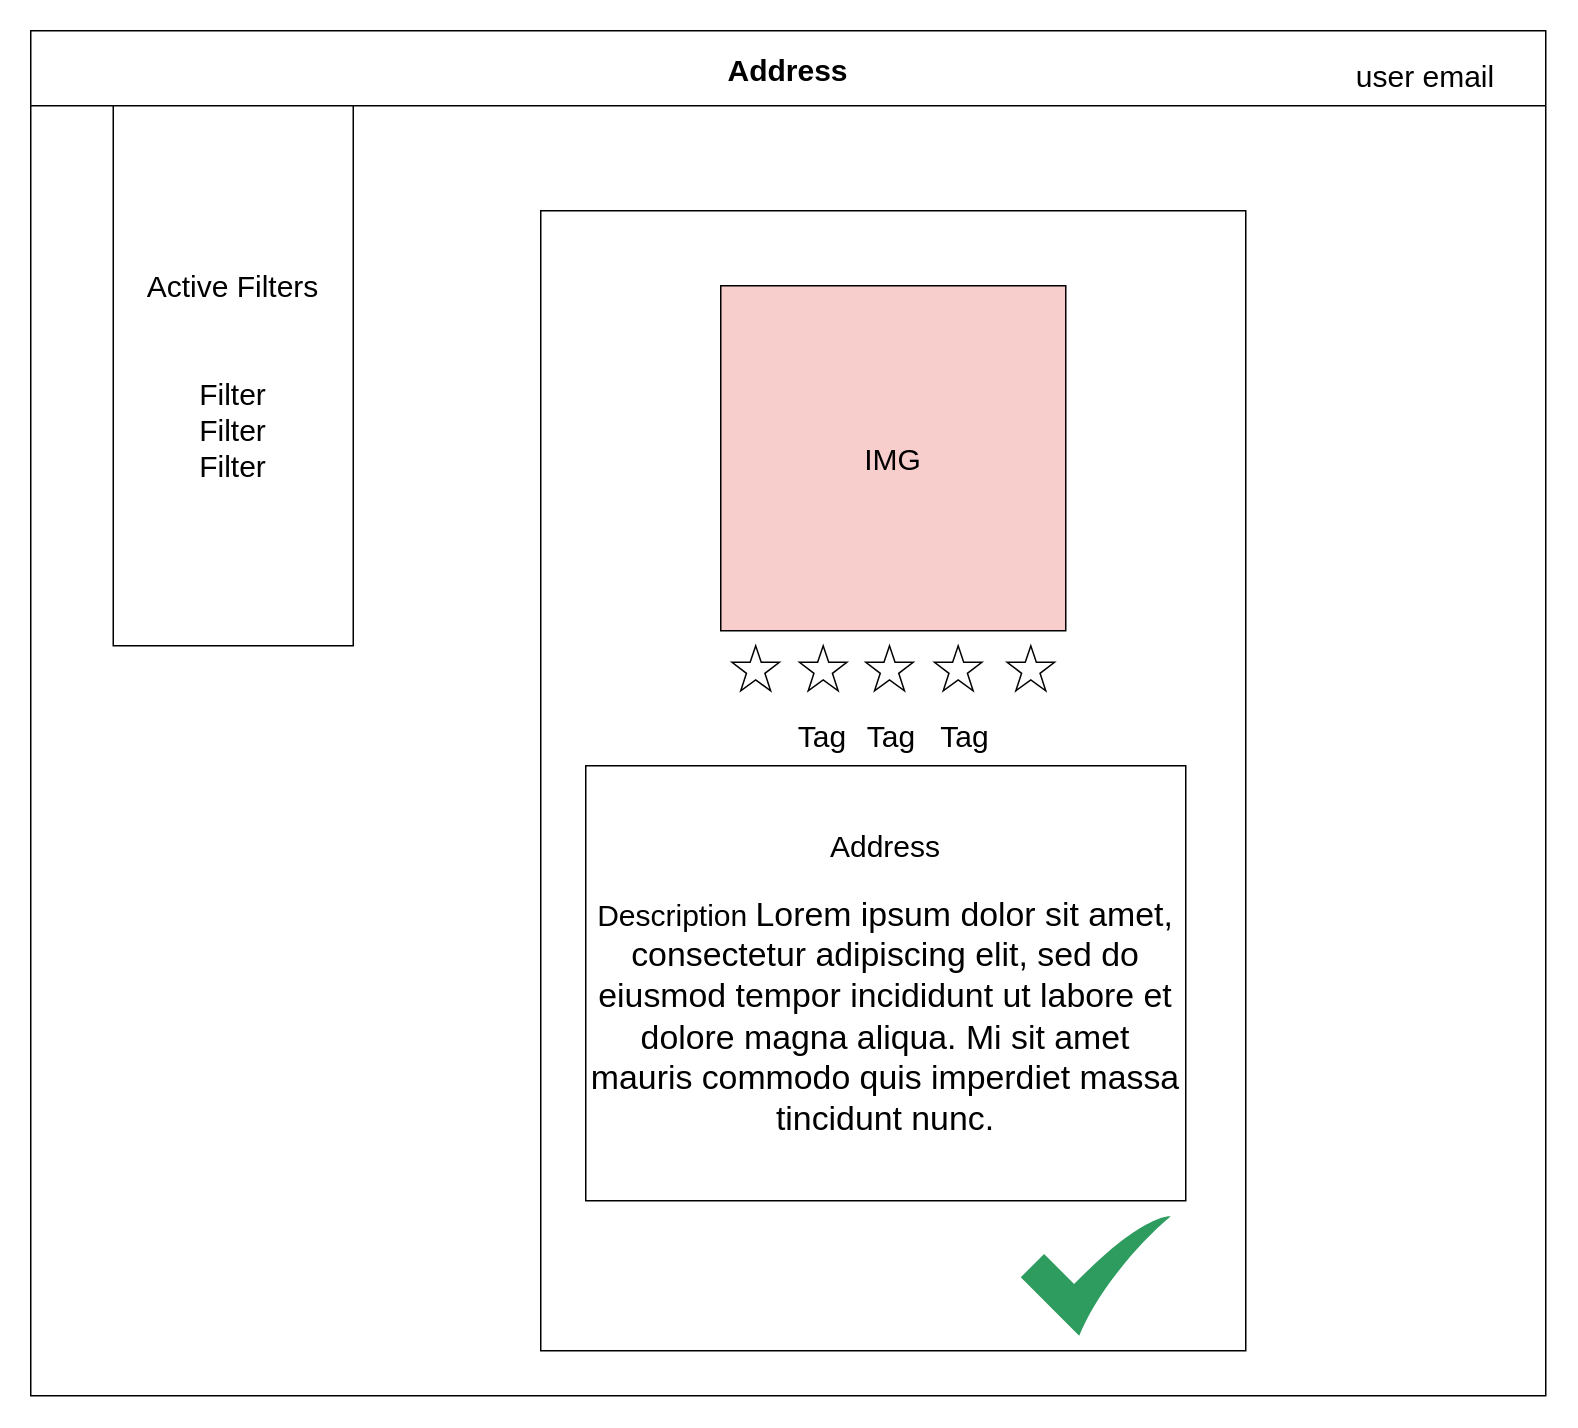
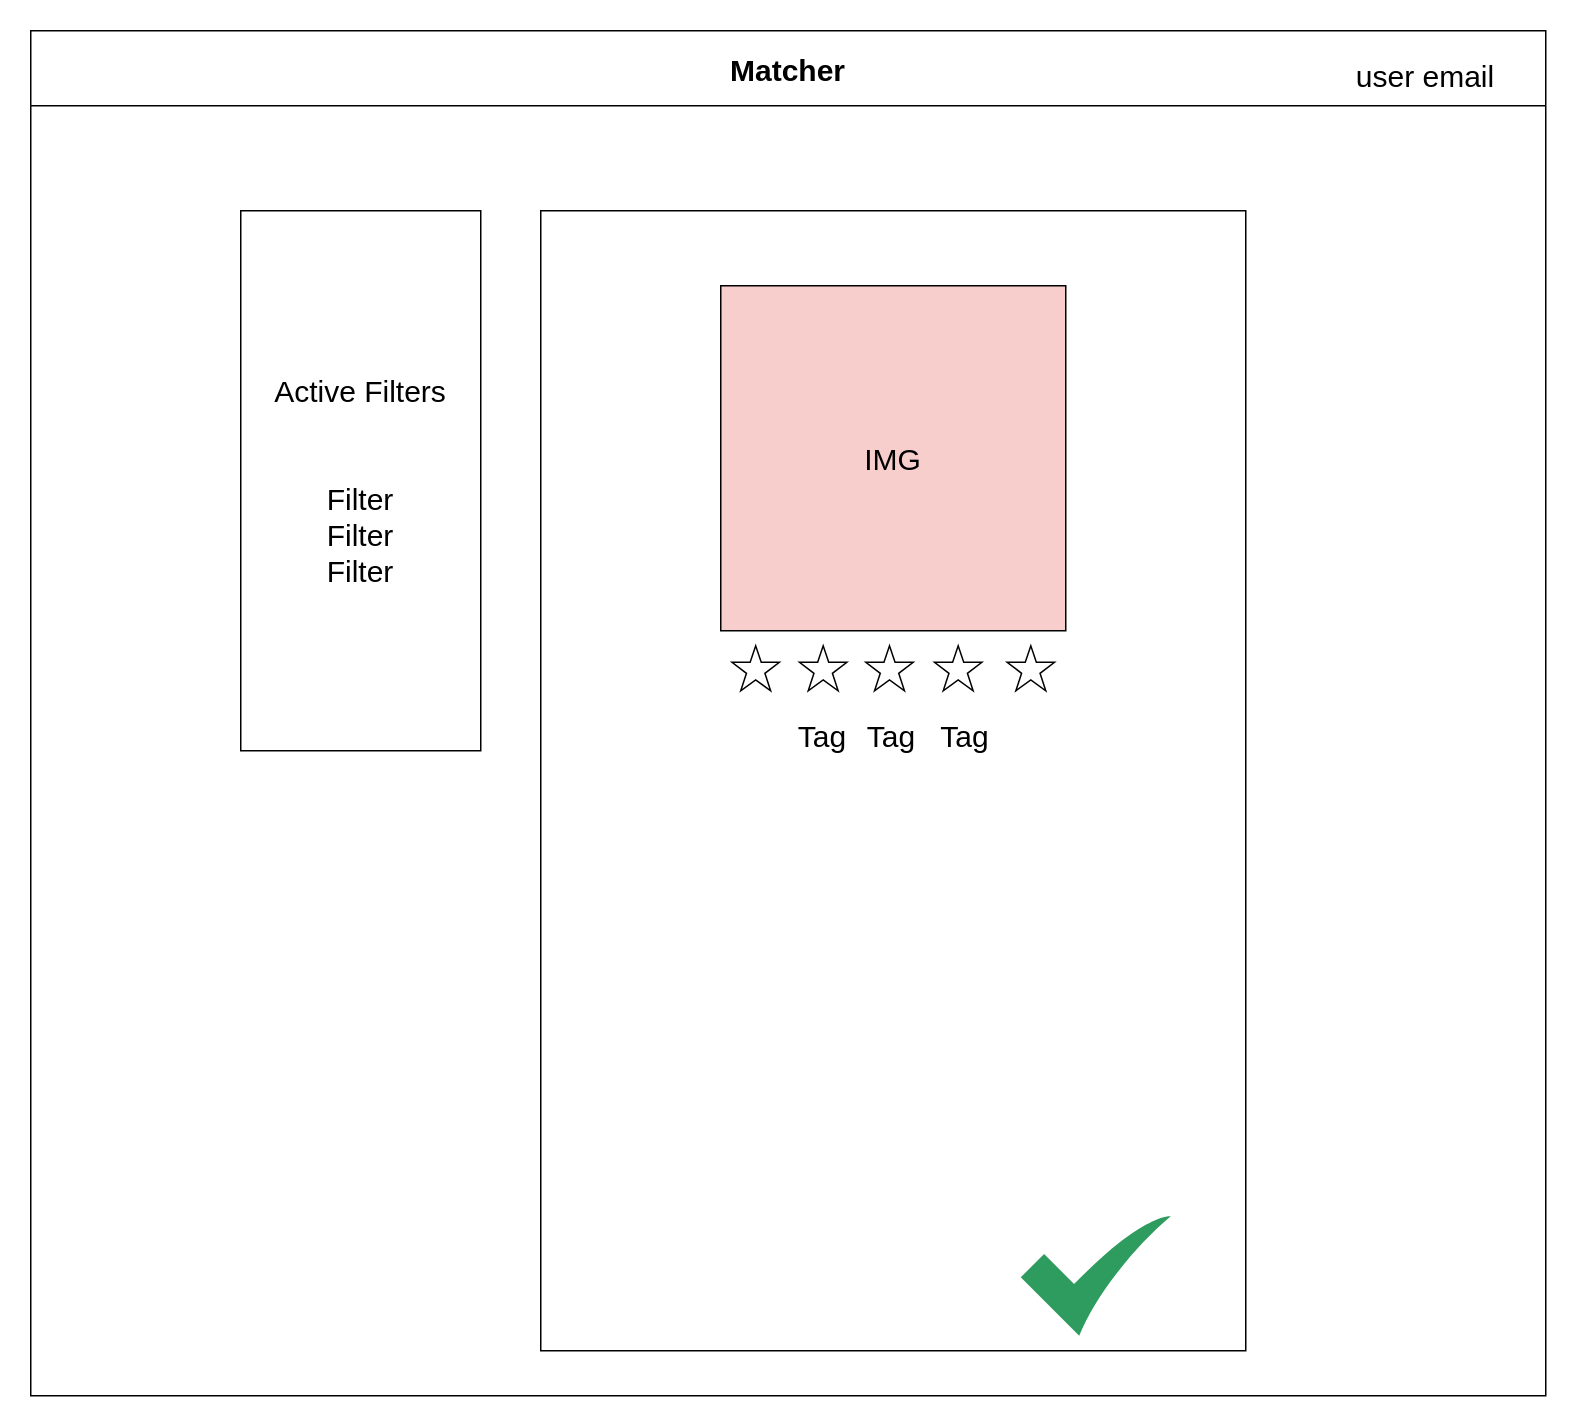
node "Address": label "Address" -> "Matcher"
node "Active Filters Filter Filter Filter": moved (233, 376) -> (361, 481)
node "Address Description Lorem ipsum dolor sit amet, consectetur adipiscing elit, sed do eiusmod tempor incididunt ut labore et dolore magna aliqua. Mi sit amet mauris commodo quis imperdiet massa tincidunt nunc.": removed
